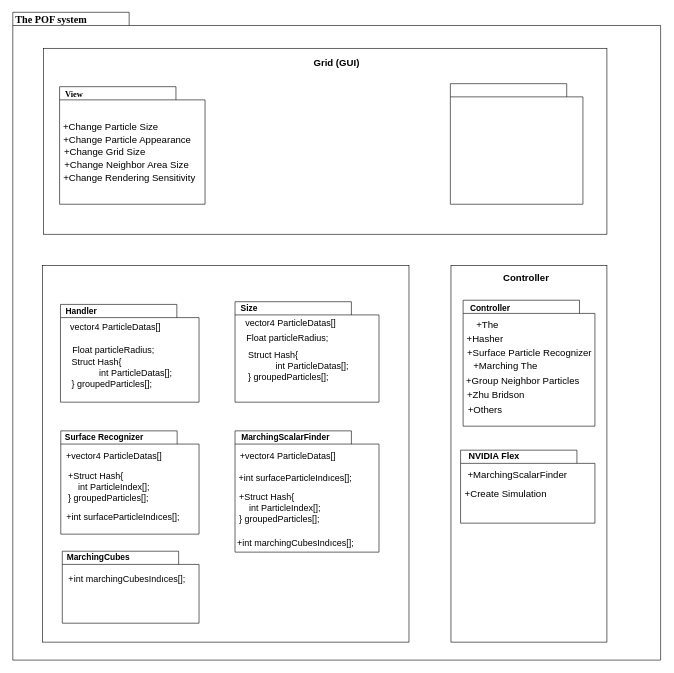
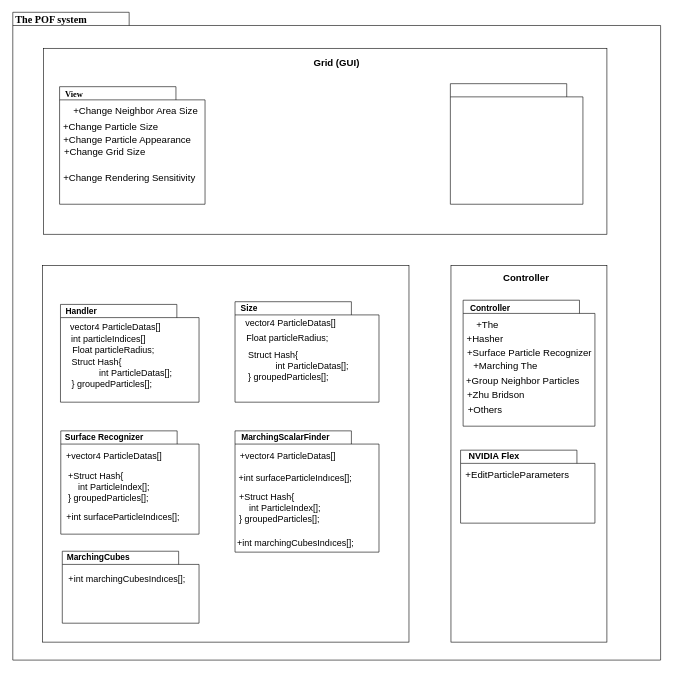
node "+Change Neighbor Area Size": moved (127, 164) -> (136, 110)
node "int particleIndices[]": added
node "+MarchingScalarFinder": label "+MarchingScalarFinder" -> "+EditParticleParameters"
node "+Create Simulation": removed
